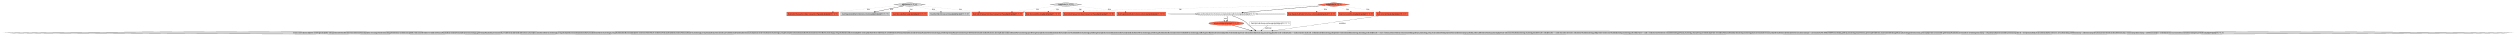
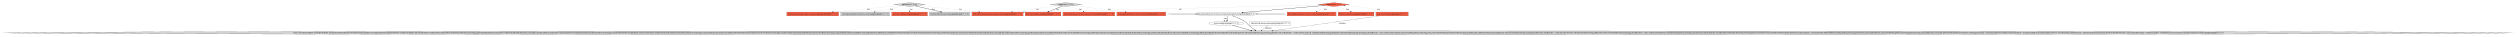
edge "indexerFor['0', '1', '0']" -> "final RegularAndStaticColumns columns@@@2@@@['0', '1', '0']": style bold -> dotted
edge "indexerFor['0', '1', '0']" -> "final OpOrder.Group opGroup@@@2@@@['0', '1', '0']": style dotted -> bold
edge "indexerFor['1', '0', '0']" -> "final DecoratedKey key@@@2@@@['1', '0', '0']": style dotted -> bold
edge "indexerFor['0', '0', '1']" -> "final int nowInSec@@@2@@@['0', '0', '1']": reversed
node "return null@@@3@@@['0', '0', '1']": fillcolor tomato -> white
